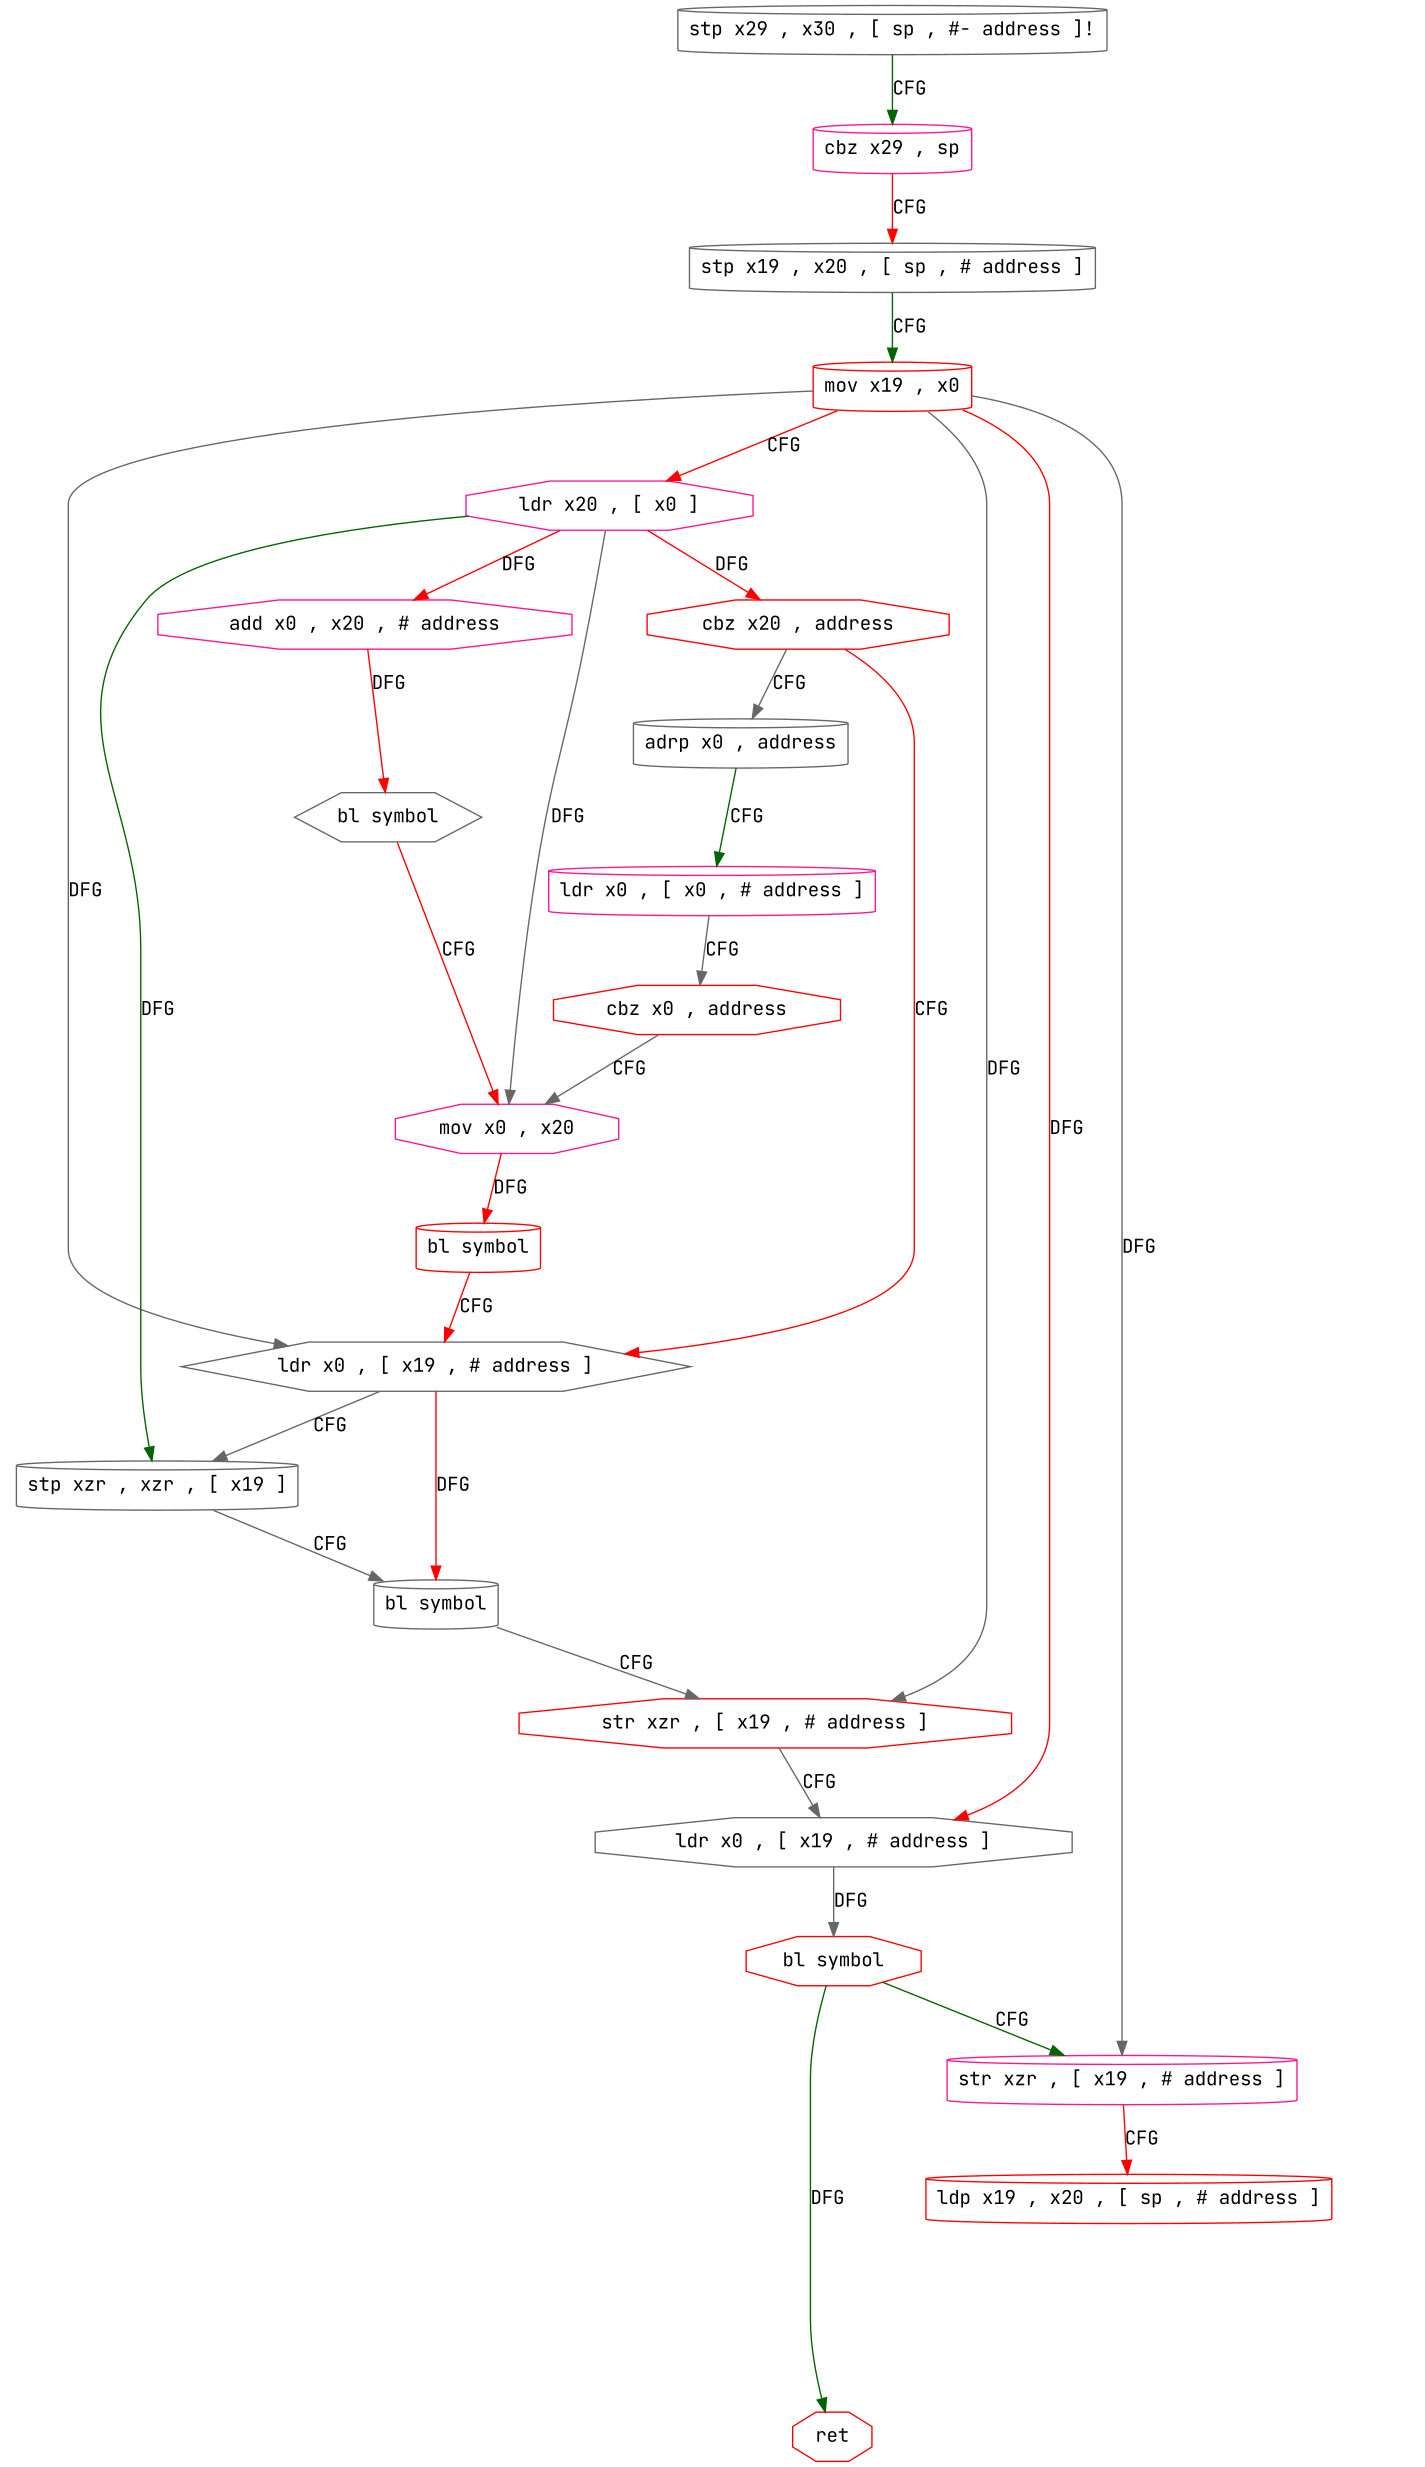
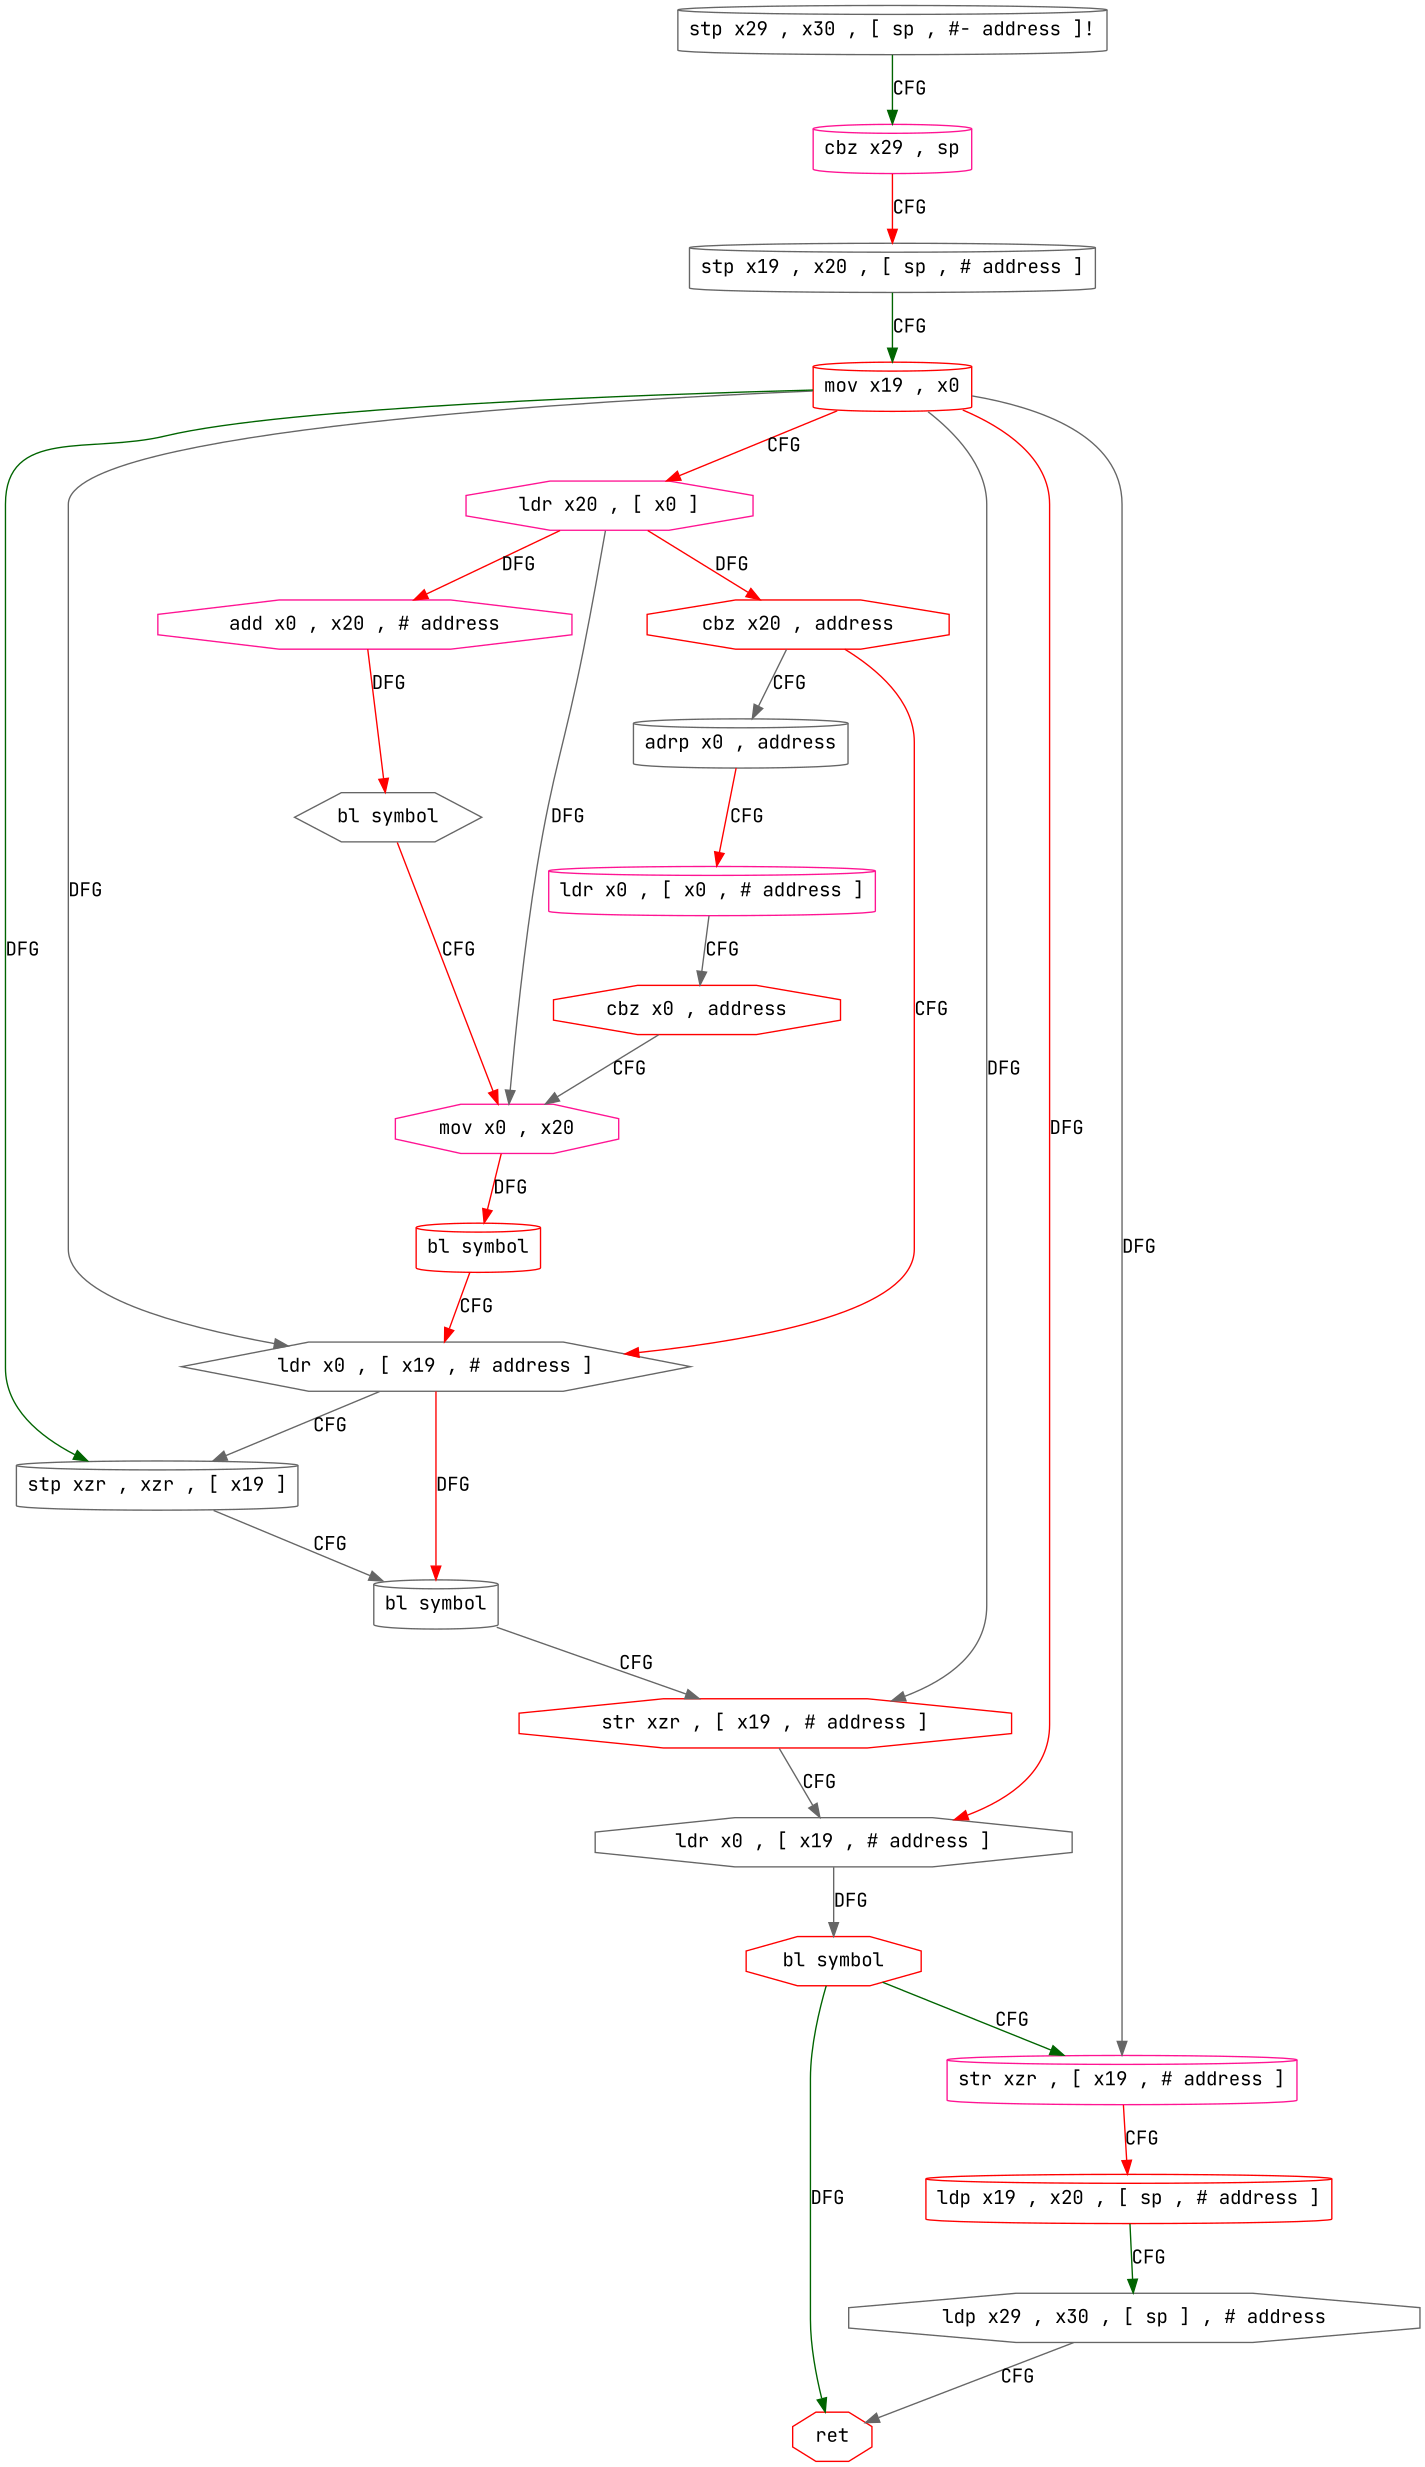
edge "adrp x0 , address" -> "ldr x0 , [ x0 , # address ]": color darkgreen -> red
edge "ldr x20 , [ x0 ]" -> "stp xzr , xzr , [ x19 ]": now "mov x19 , x0" -> "stp xzr , xzr , [ x19 ]"
node "ldp x29 , x30 , [ sp ] , # address": added
